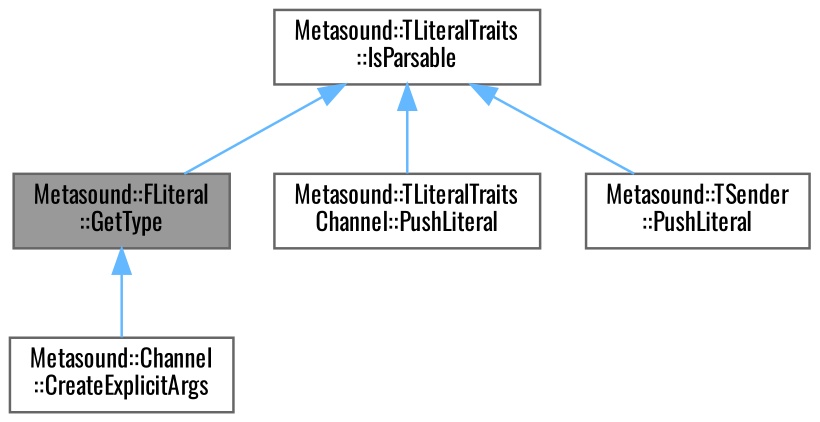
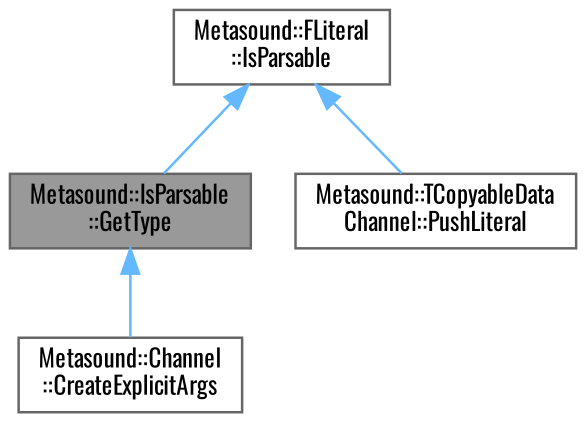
node "Metasound::TLiteralTraits ::IsParsable": label "Metasound::TLiteralTraits ::IsParsable" -> "Metasound::FLiteral ::IsParsable"
node "Metasound::FLiteral ::GetType": label "Metasound::FLiteral ::GetType" -> "Metasound::IsParsable ::GetType"
node "Metasound::TLiteralTraits Channel::PushLiteral": label "Metasound::TLiteralTraits Channel::PushLiteral" -> "Metasound::TCopyableData Channel::PushLiteral"
node "Metasound::TSender ::PushLiteral": removed
